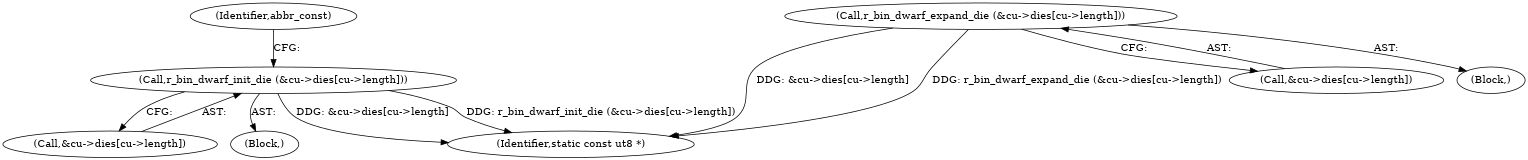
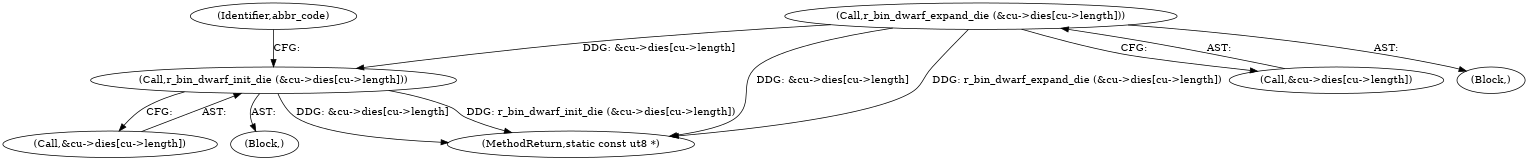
node "(Identifier,abbr_const)": label "(Identifier,abbr_const)" -> "(Identifier,abbr_code)"
edge "(Call,r_bin_dwarf_expand_die (&cu->dies[cu->length]))" -> "(Call,r_bin_dwarf_init_die (&cu->dies[cu->length]))": added, label "DDG: &cu->dies[cu->length]"
node "(Identifier,static const ut8 *)": label "(Identifier,static const ut8 *)" -> "(MethodReturn,static const ut8 *)"
